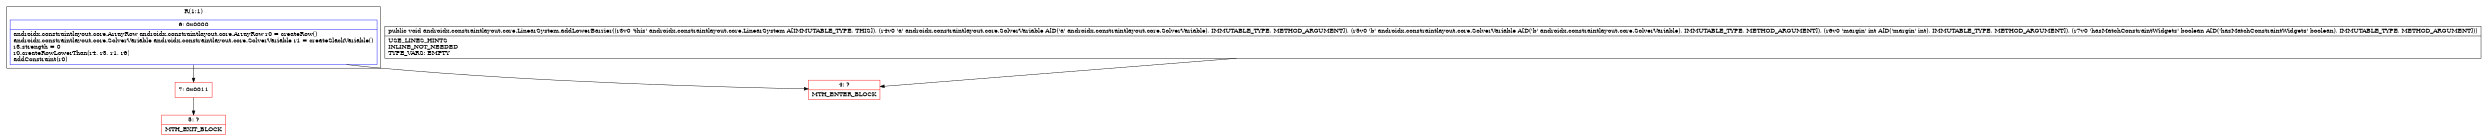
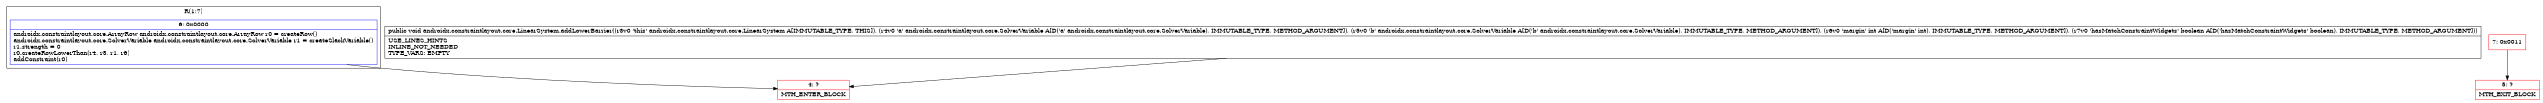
cluster "R(1:1)": label "R(1:1)" -> "R(1:7)"
node "6: 0x0000": text "r8.strength = 0" -> "r1.strength = 0"
edge "6: 0x0000" -> "7: 0x0011": removed
